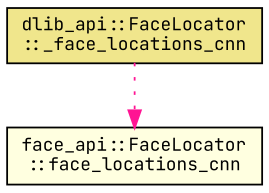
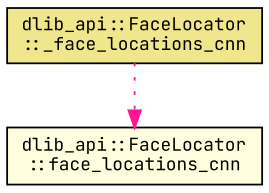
node "face_api::FaceLocator ::face_locations_cnn": label "face_api::FaceLocator ::face_locations_cnn" -> "dlib_api::FaceLocator ::face_locations_cnn"
